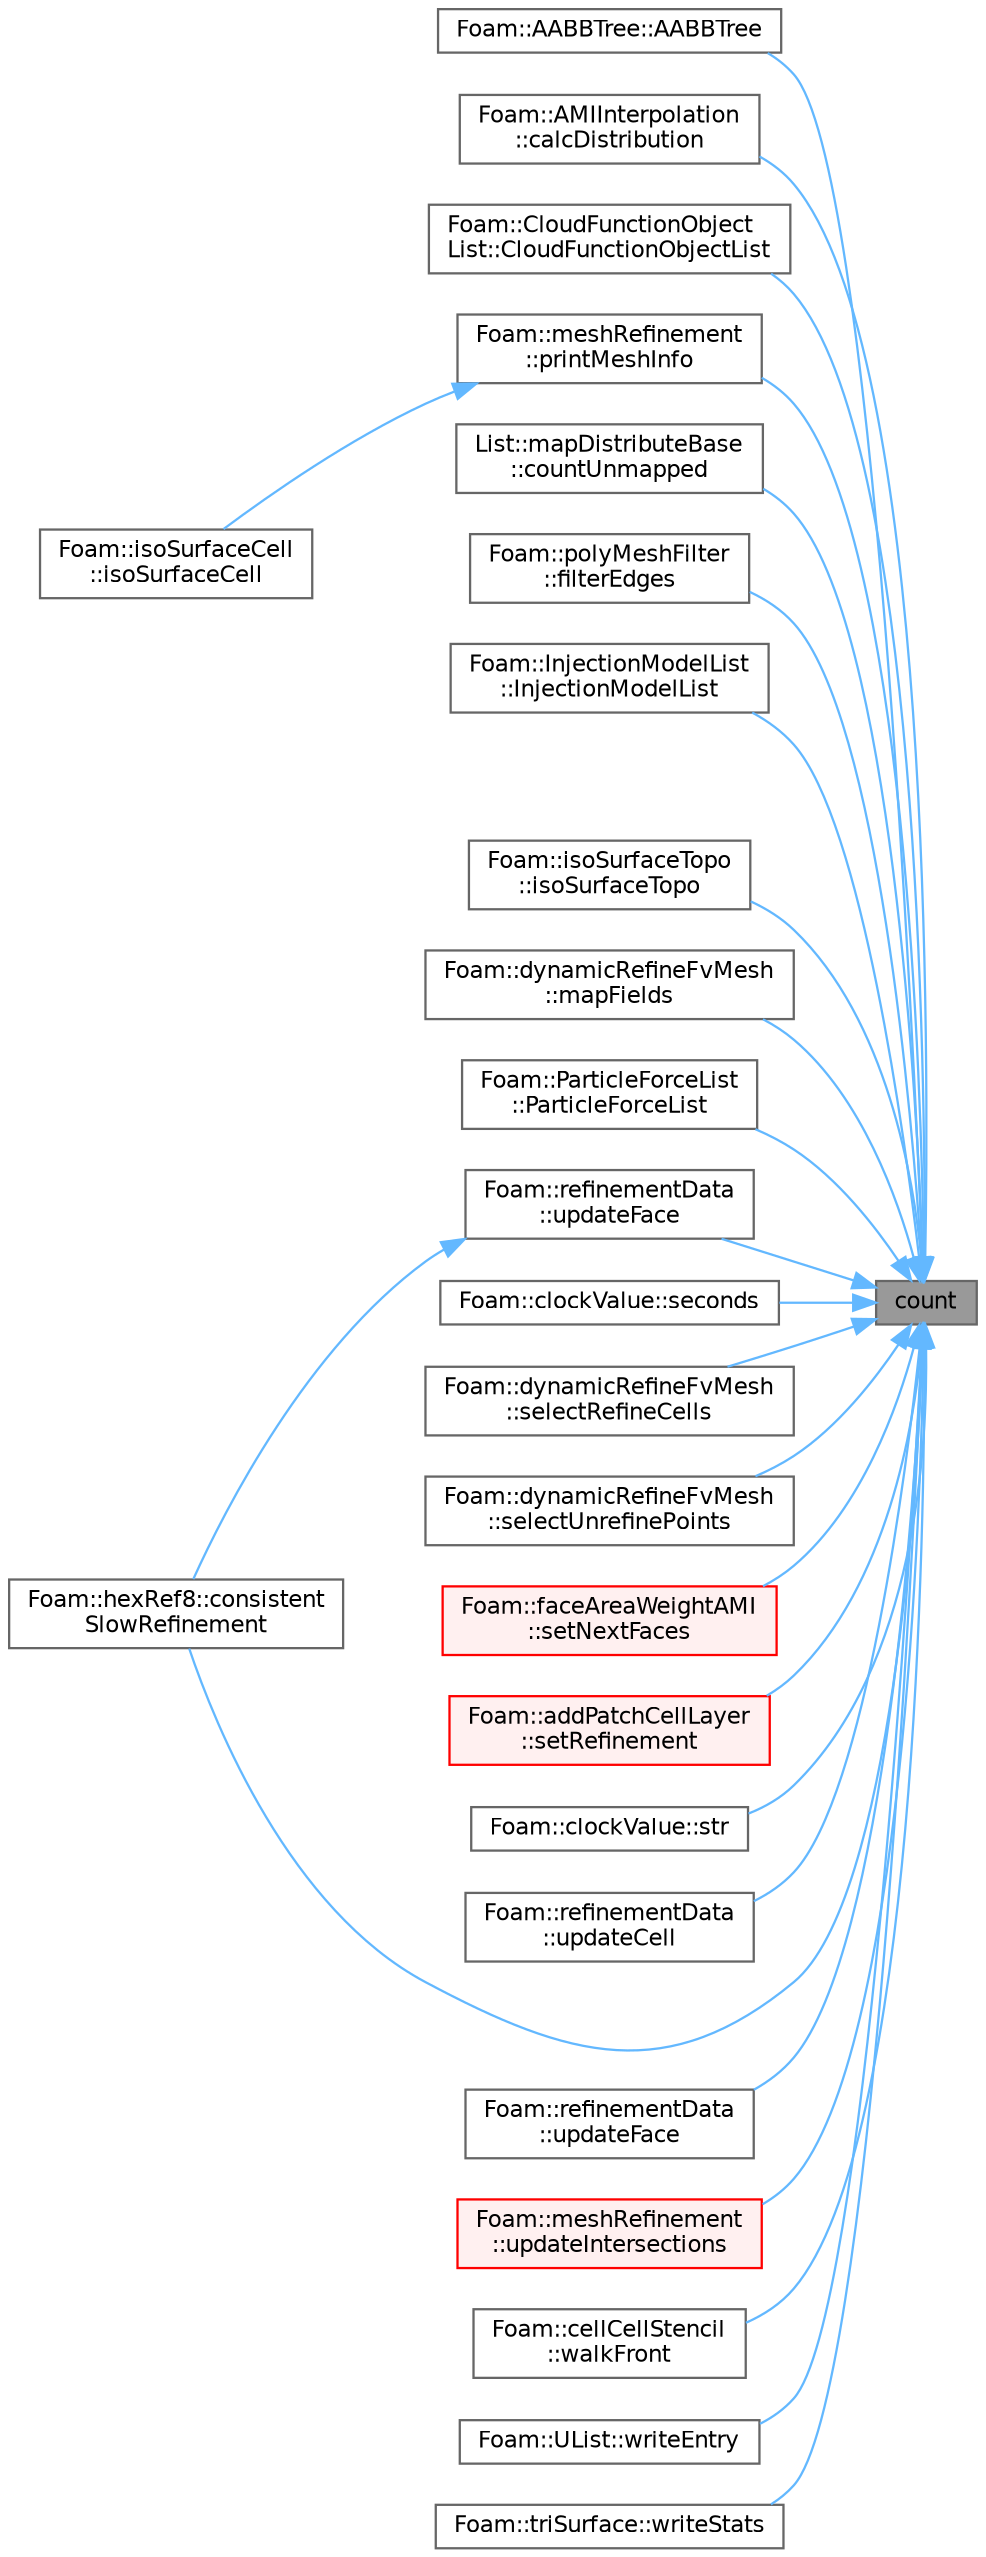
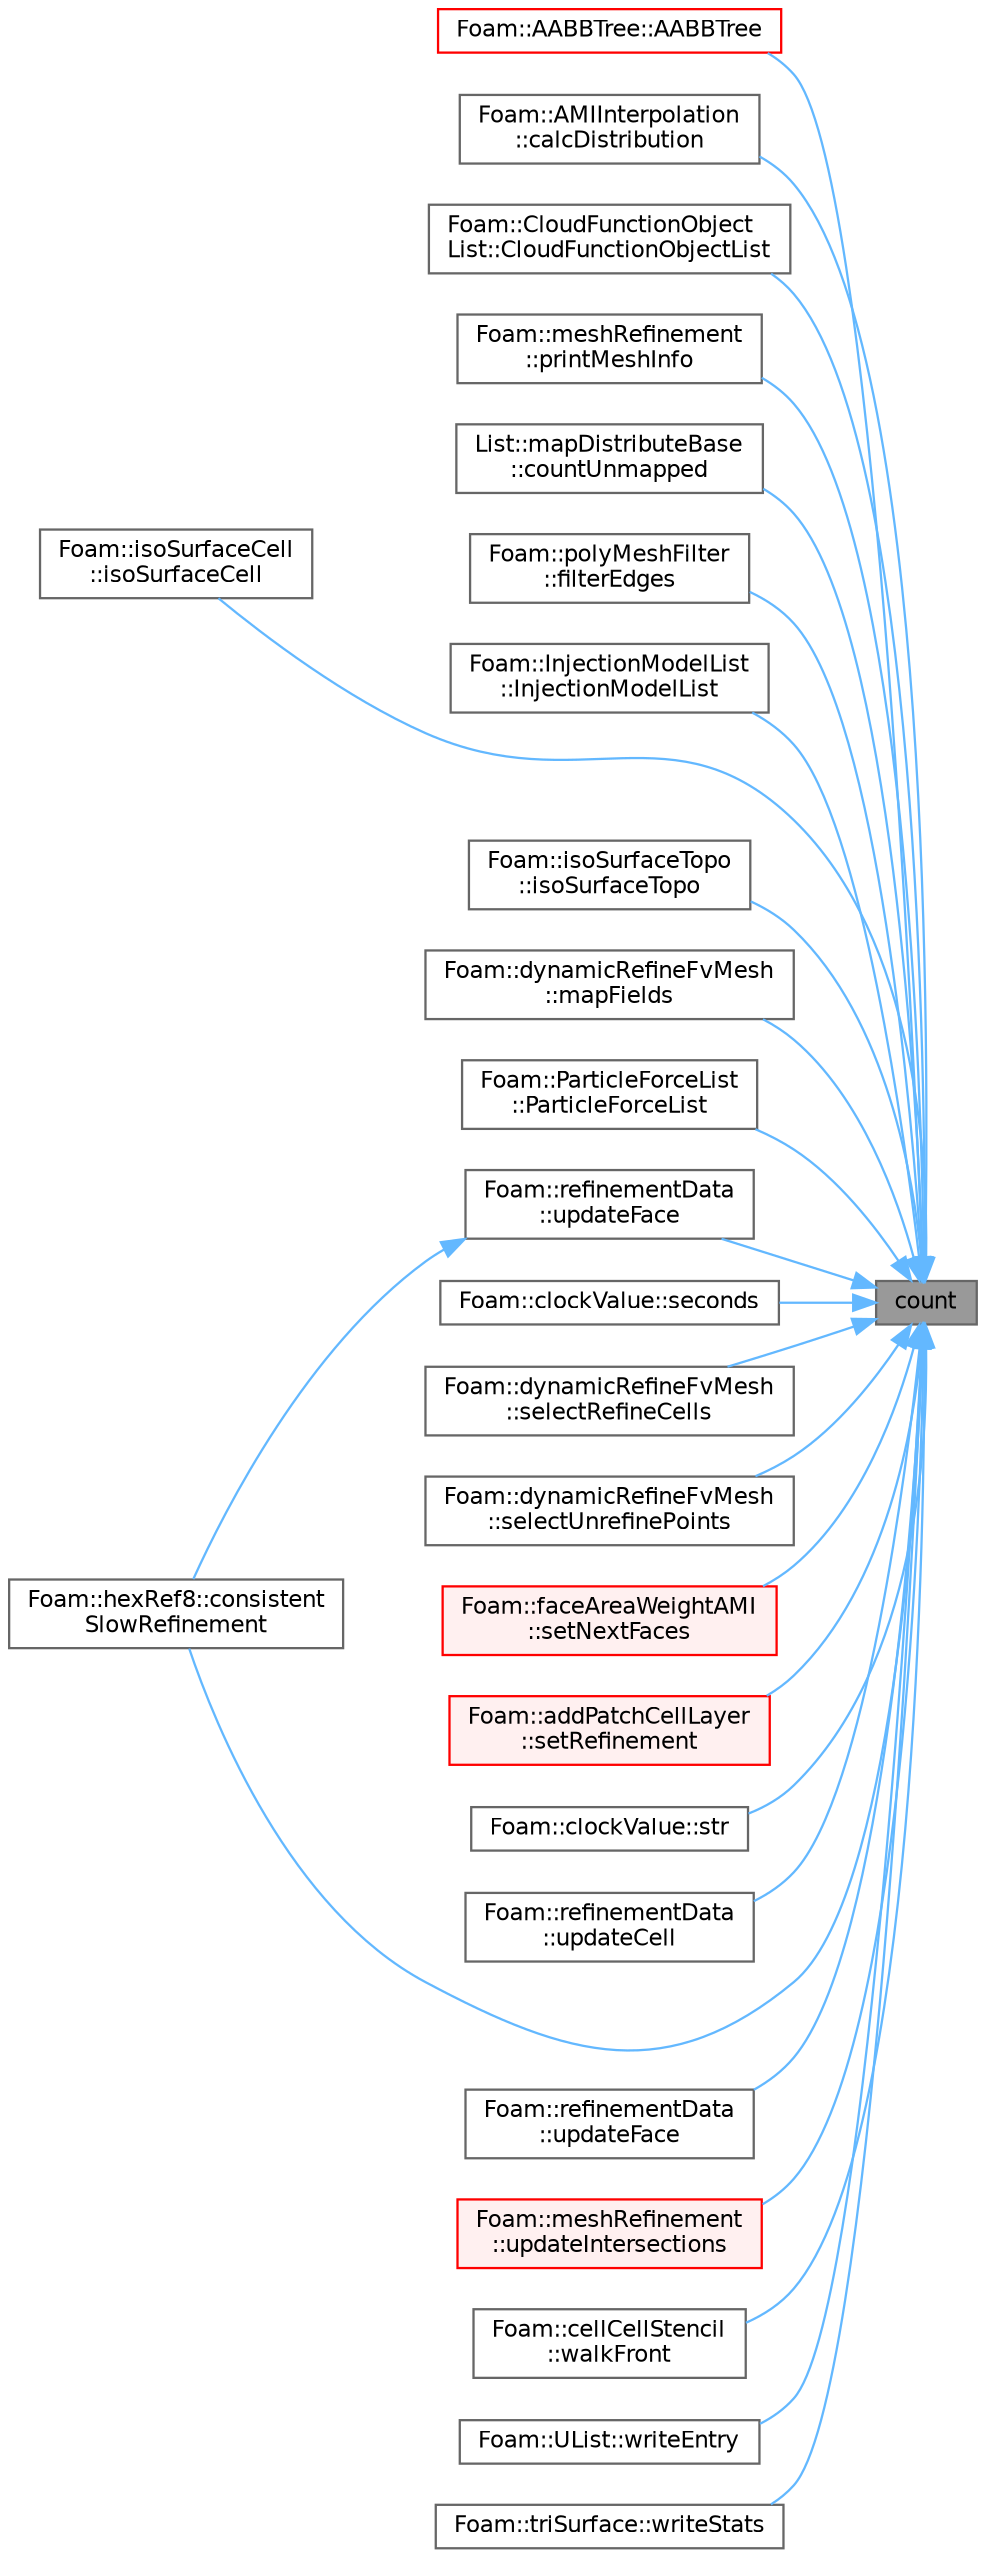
node "Foam::AABBTree::AABBTree": color grey40 -> red
edge "Foam::isoSurfaceCell ::isoSurfaceCell" -> "Foam::meshRefinement ::printMeshInfo": now "Foam::isoSurfaceCell ::isoSurfaceCell" -> "count"
